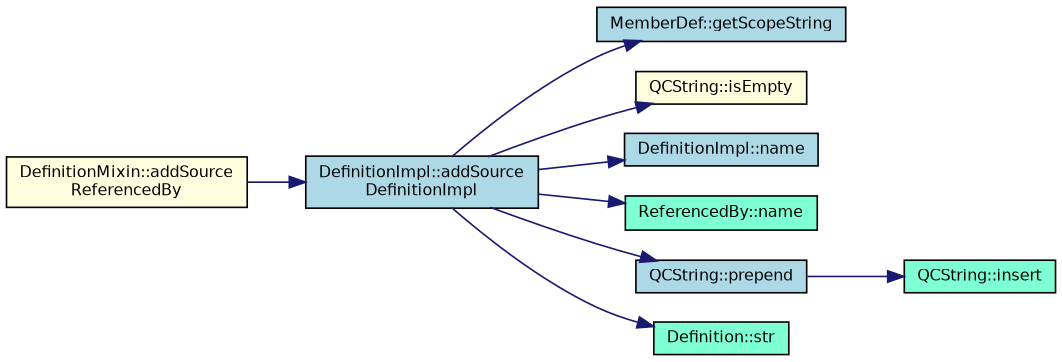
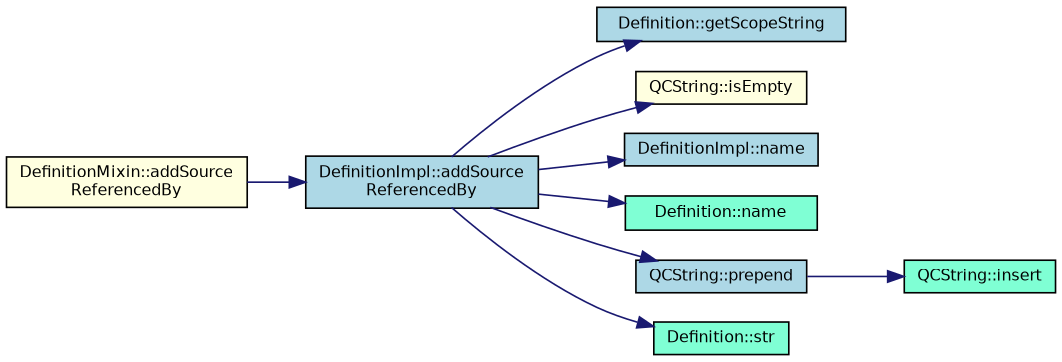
node "MemberDef::getScopeString": label "MemberDef::getScopeString" -> "Definition::getScopeString"
node "DefinitionImpl::addSource DefinitionImpl": label "DefinitionImpl::addSource DefinitionImpl" -> "DefinitionImpl::addSource ReferencedBy"
node "ReferencedBy::name": label "ReferencedBy::name" -> "Definition::name"
